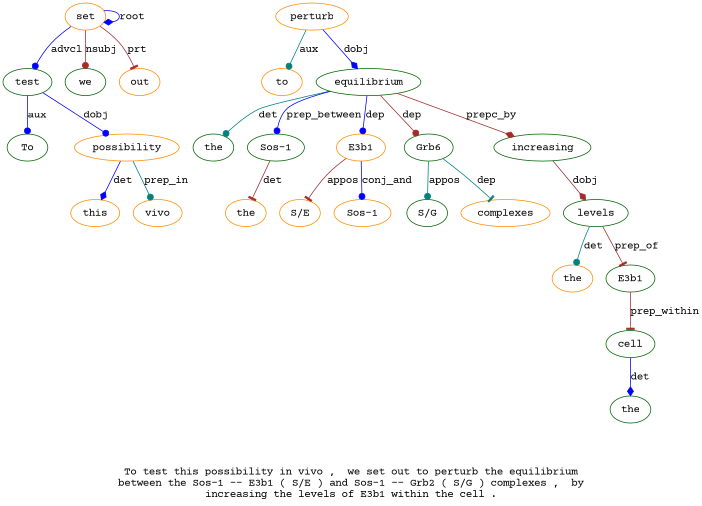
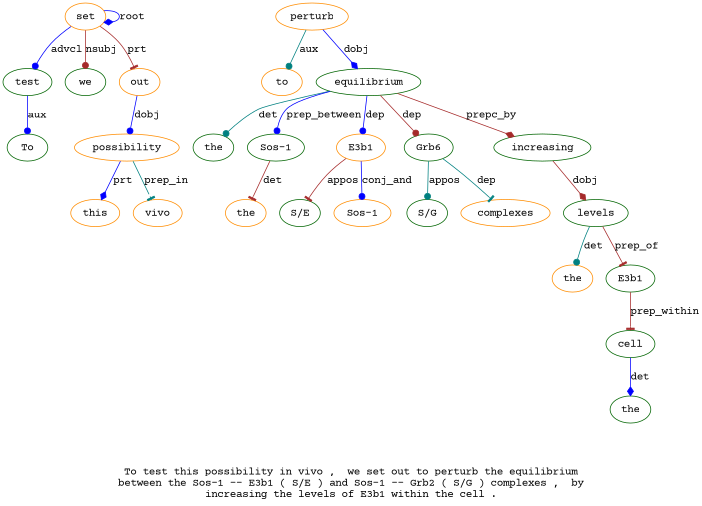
edge "test" -> "possibility": now "out" -> "possibility"
edge "possibility" -> "vivo": arrowhead dot -> tee
edge "possibility" -> "this": label "det" -> "prt"
node "S/E": color darkorange -> darkgreen
